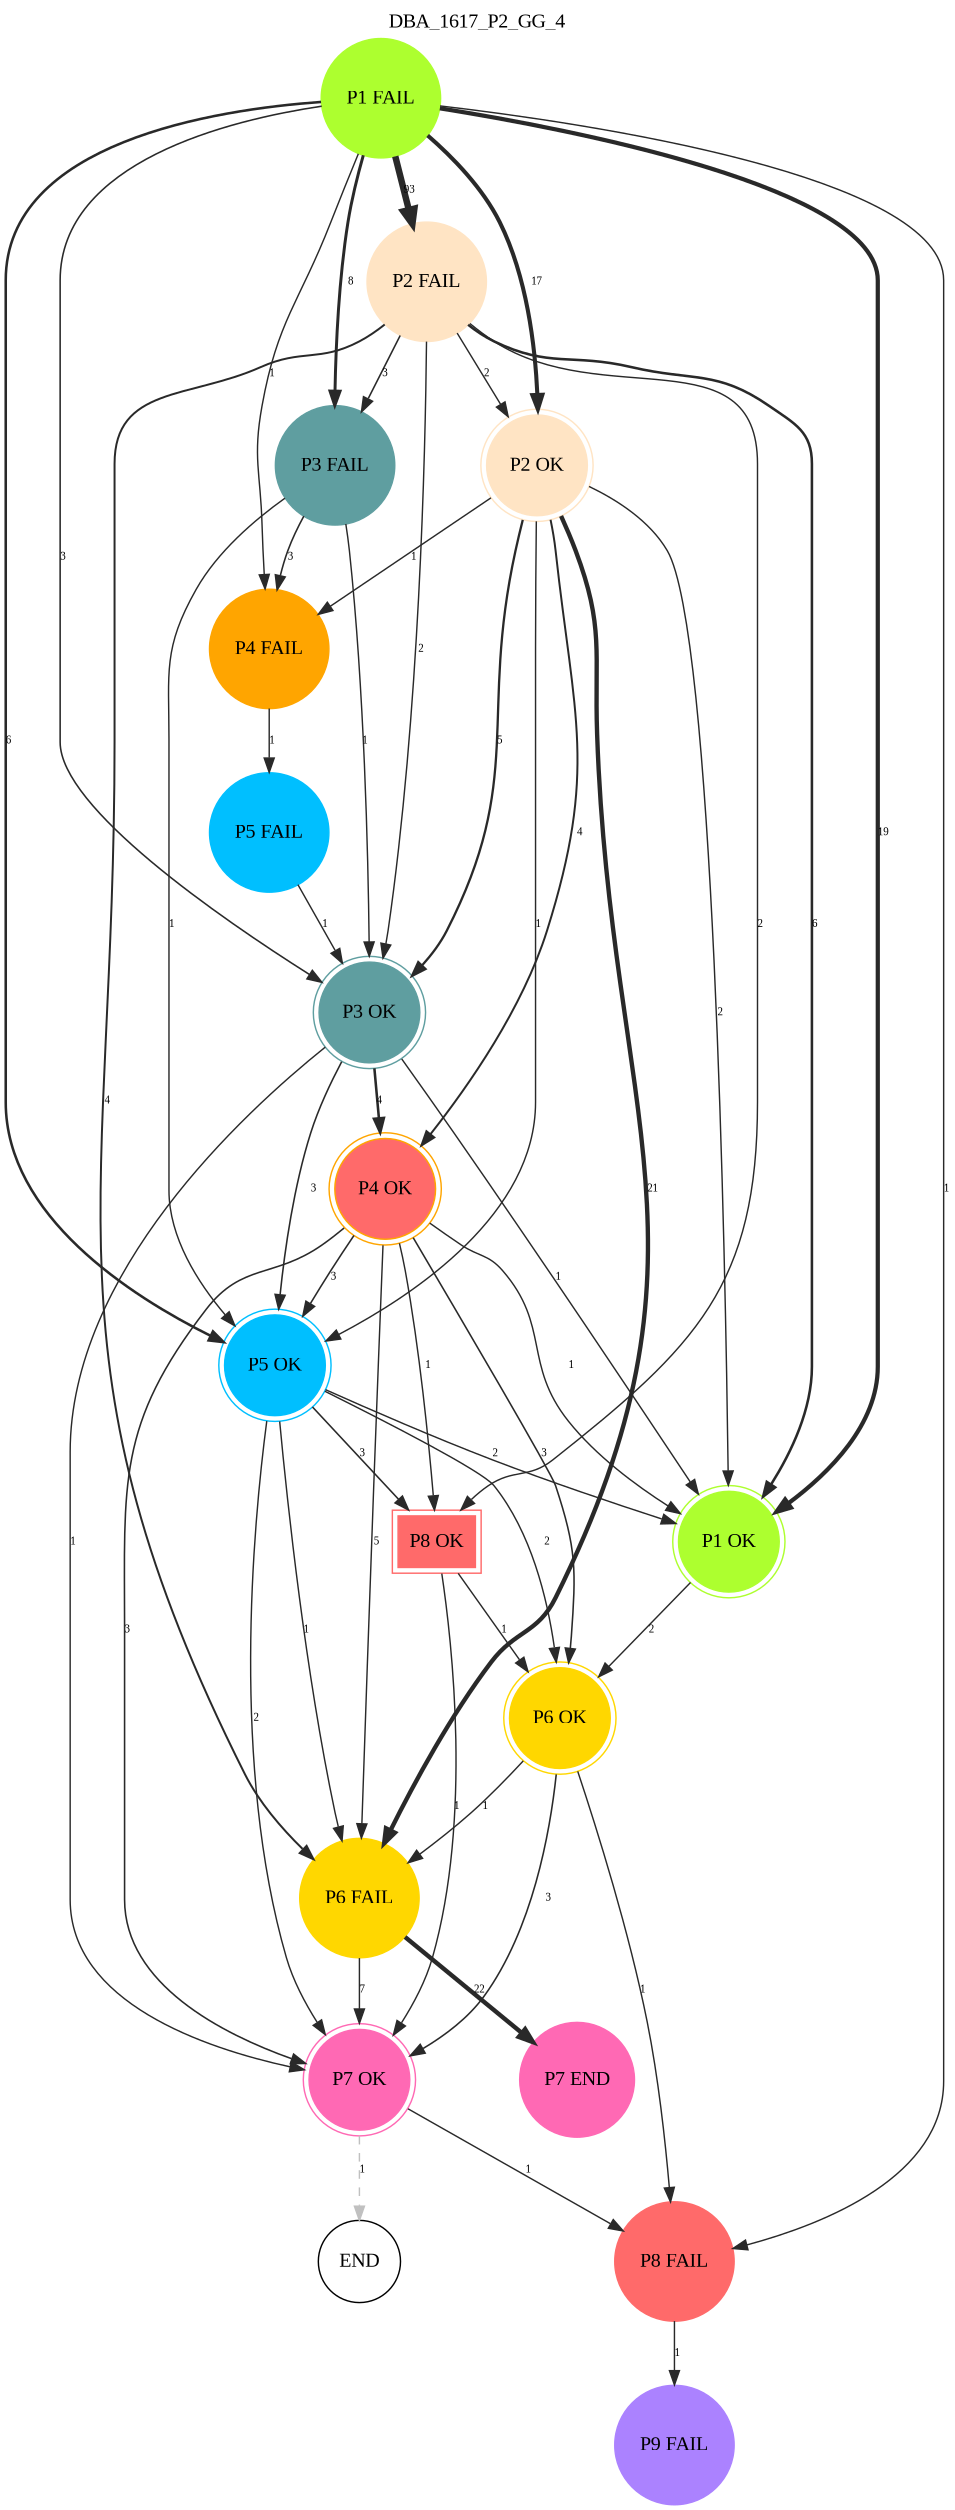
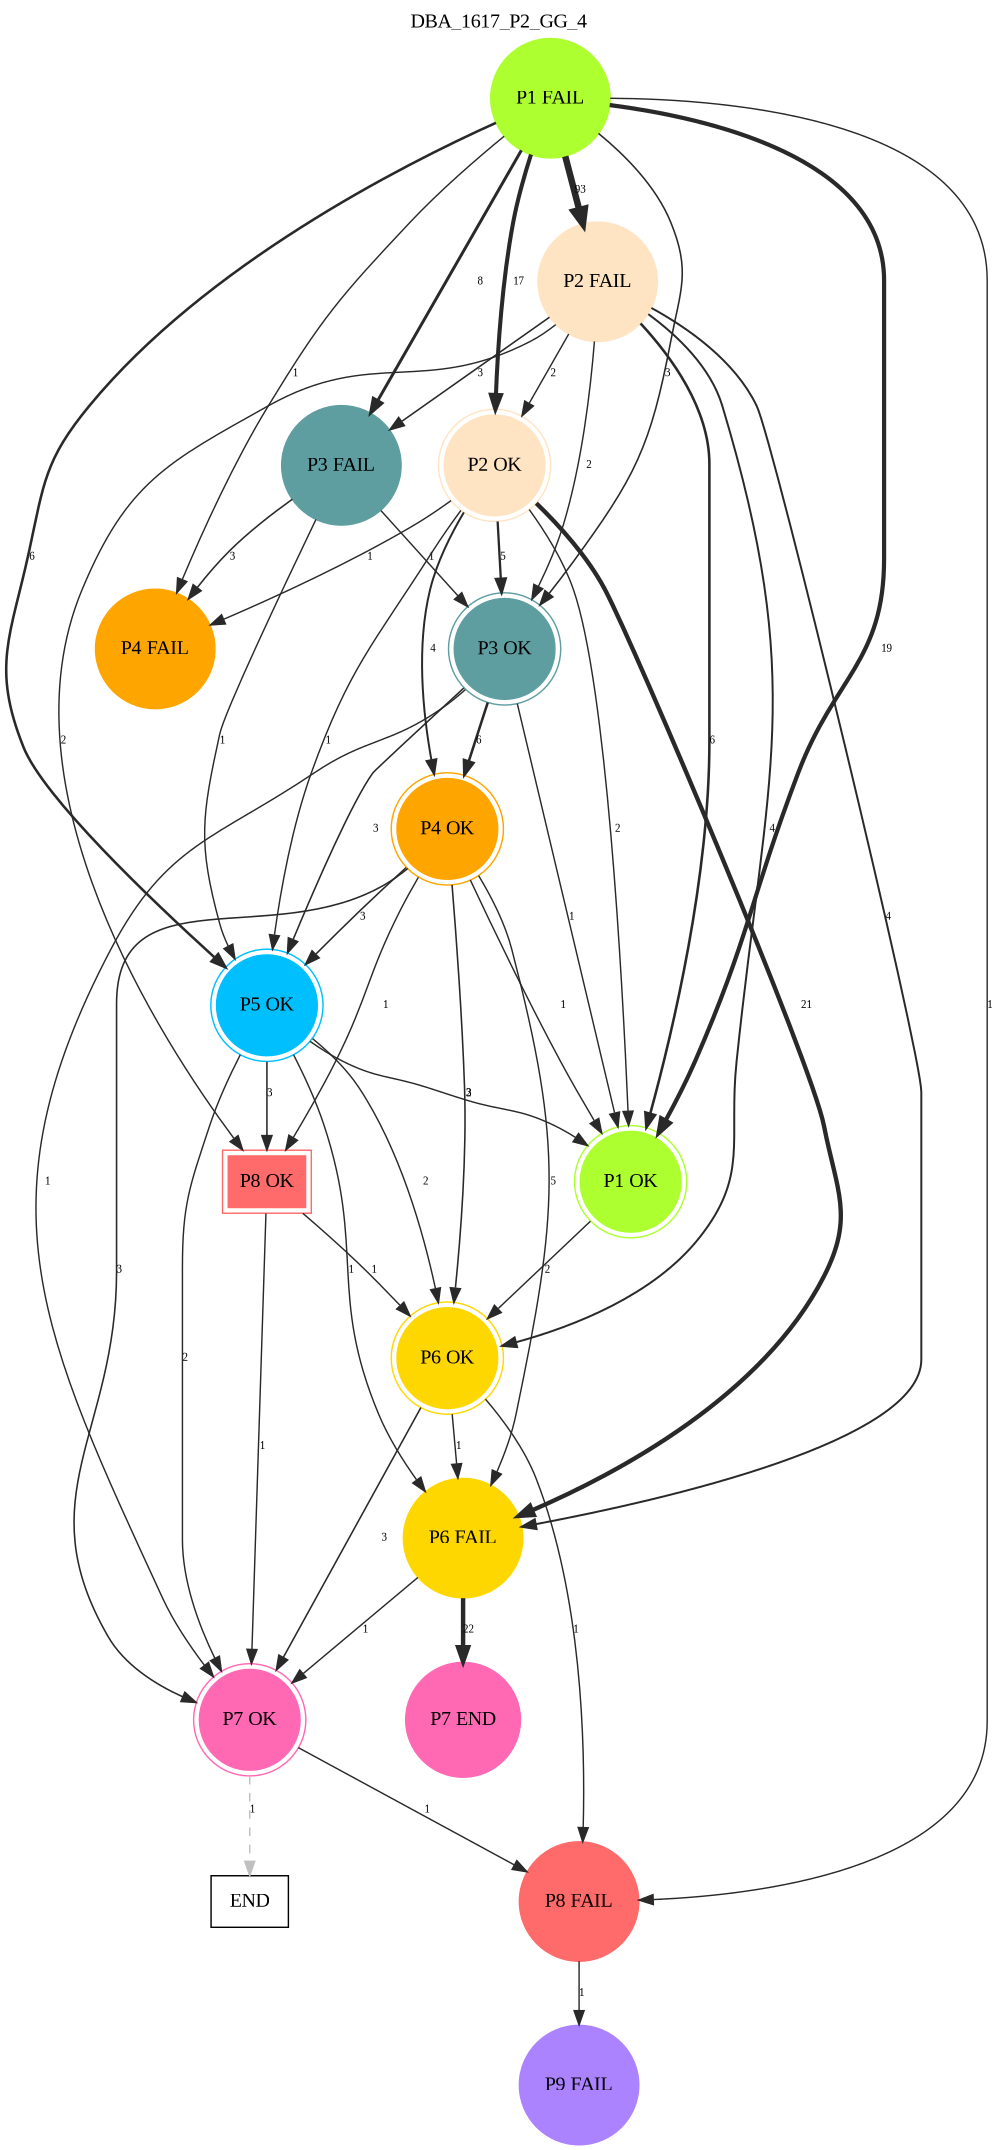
node "P5 FAIL": removed
edge "P2 FAIL" -> "P6 OK": added, label "4"
edge "P3 OK" -> "P4 OK": label "4" -> "6"
node "P4 OK": fillcolor indianred1 -> orange
edge "P6 FAIL" -> "P7 OK": label "7" -> "1"
node "END": shape circle -> box
